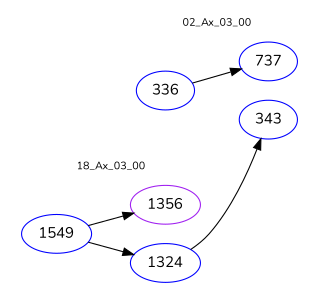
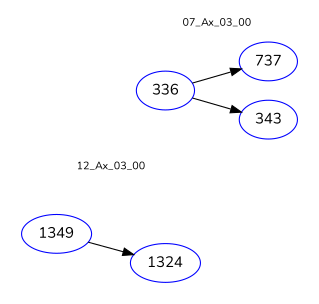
cluster "02_Ax_03_00": label "02_Ax_03_00" -> "07_Ax_03_00"
cluster "18_Ax_03_00": label "18_Ax_03_00" -> "12_Ax_03_00"
edge "1324" -> "343": now "336" -> "343"
node "1356": removed
node "1549": label "1549" -> "1349"
